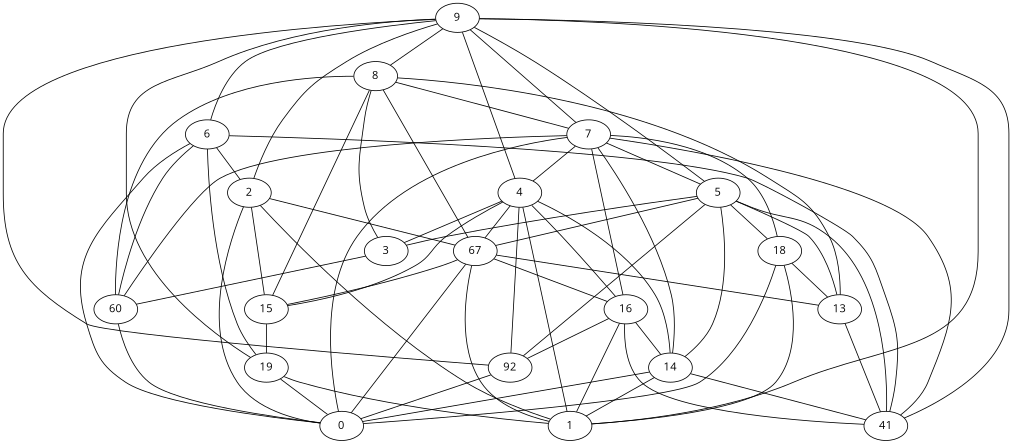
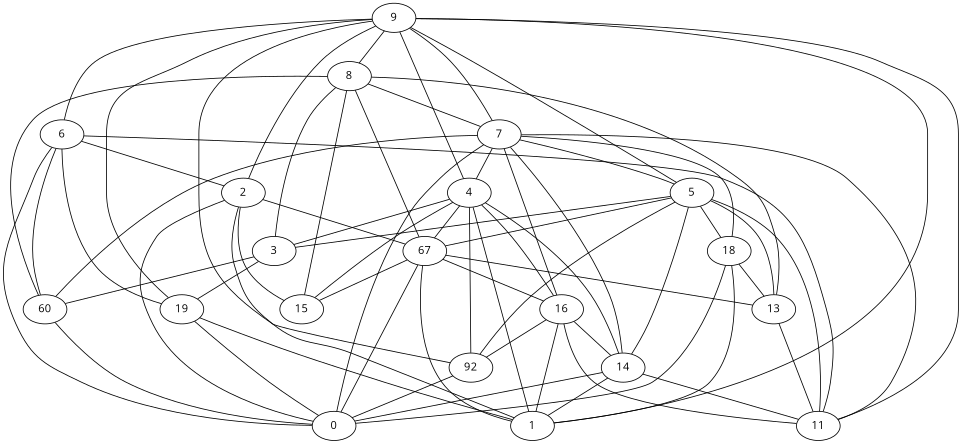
edge "15" -- "19": now "3" -- "19"
node "41": label "41" -> "11"
